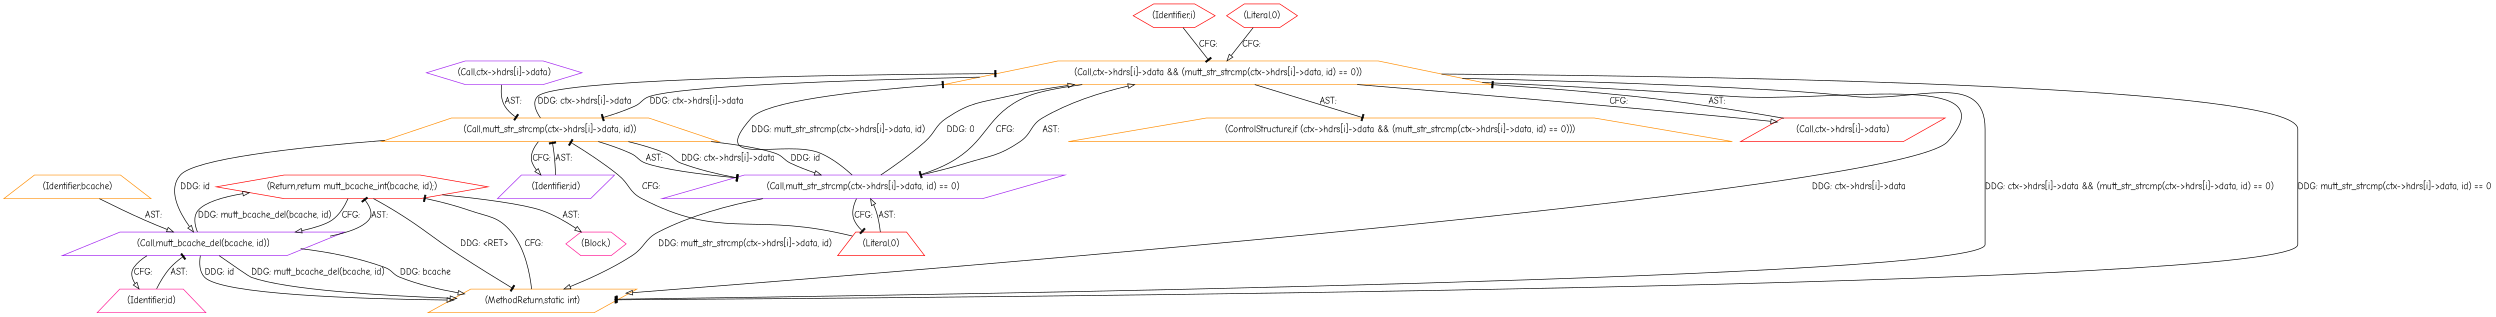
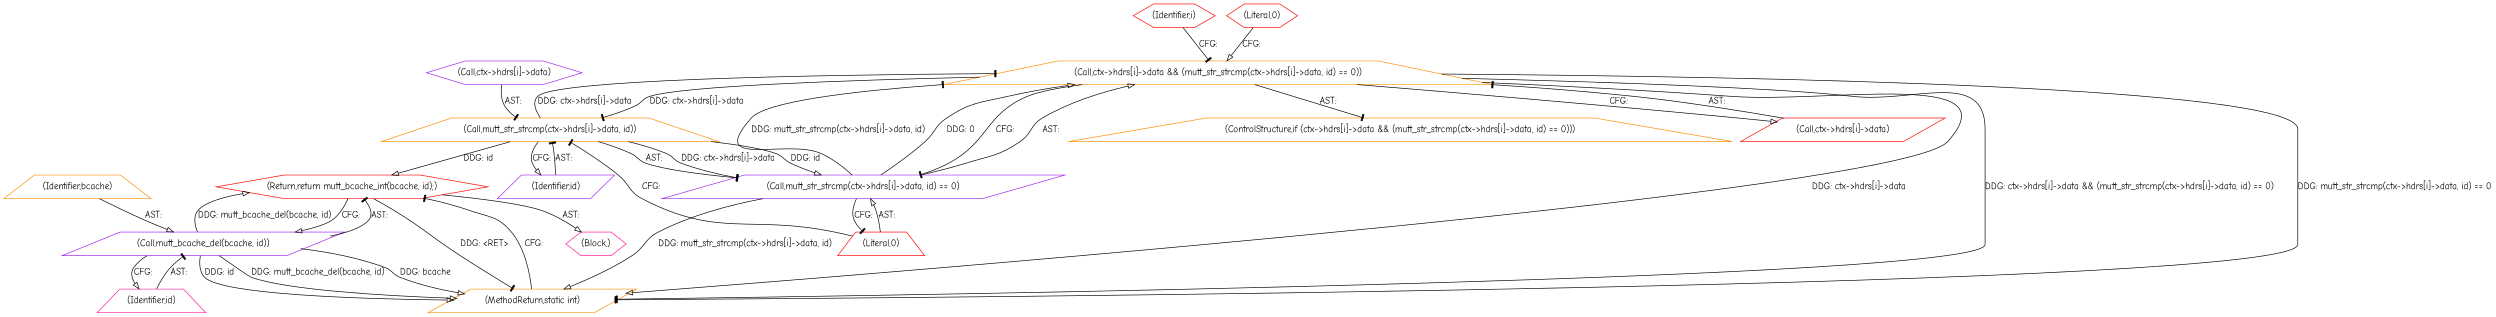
edge "(Call,mutt_str_strcmp(ctx->hdrs[i]->data, id))" -> "(Call,mutt_bcache_del(bcache, id))": now "(Call,mutt_str_strcmp(ctx->hdrs[i]->data, id))" -> "(Return,return mutt_bcache_int(bcache, id);)"
